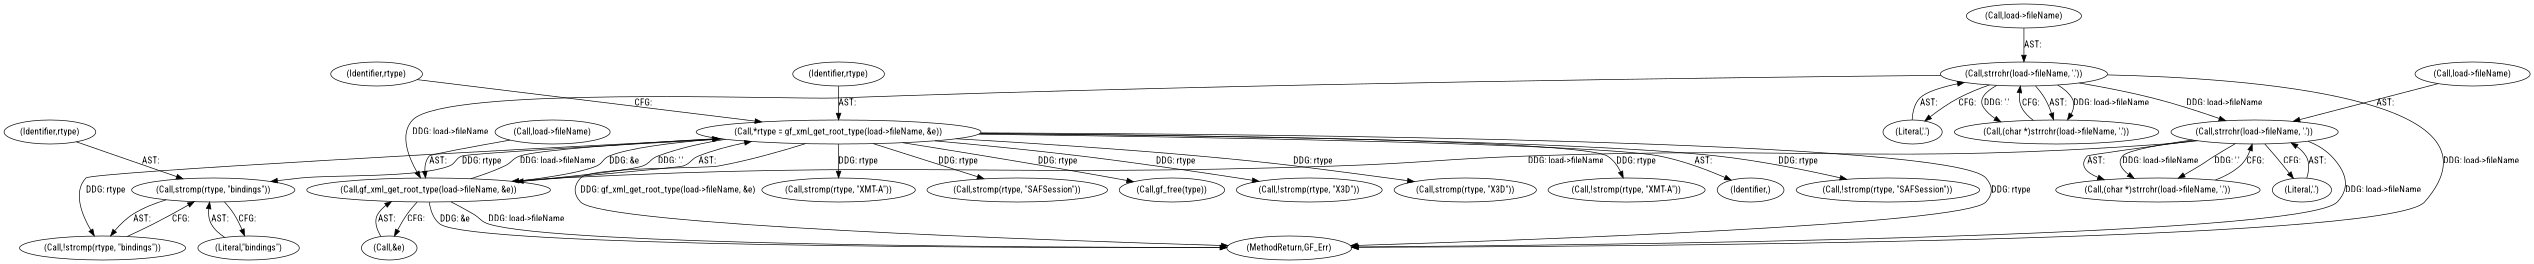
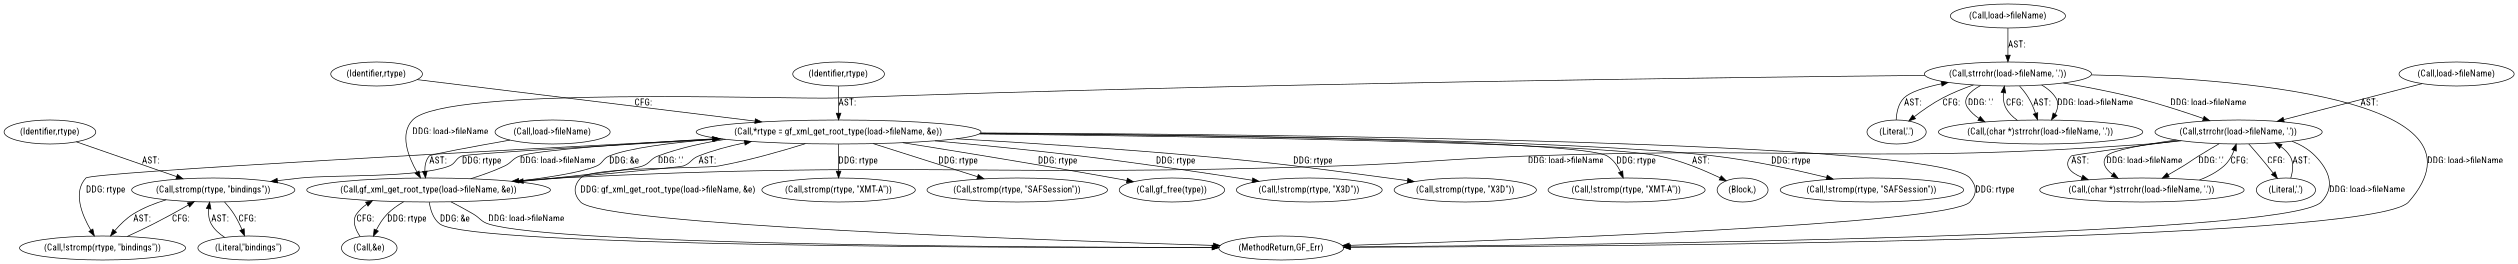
node "(Identifier,)": label "(Identifier,)" -> "(Block,)"
edge "(Call,&e)" -> "(Call,gf_xml_get_root_type(load->fileName, &e))": label "AST: " -> "CFG: "
edge "(Call,gf_xml_get_root_type(load->fileName, &e))" -> "(Call,&e)": label "CFG: " -> "DDG: rtype"
